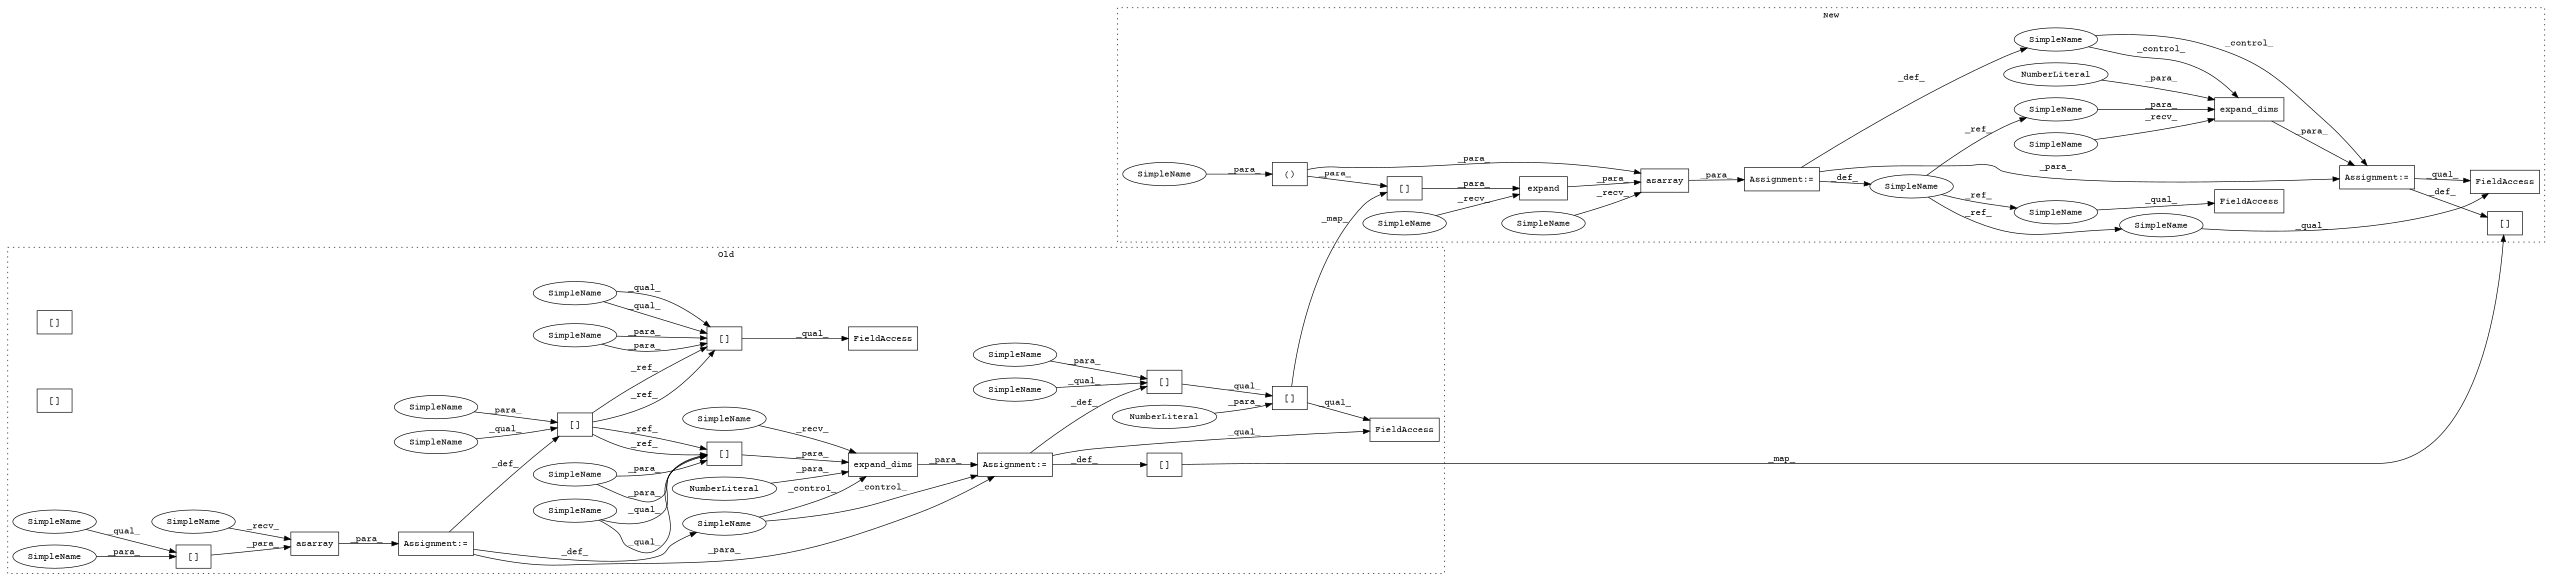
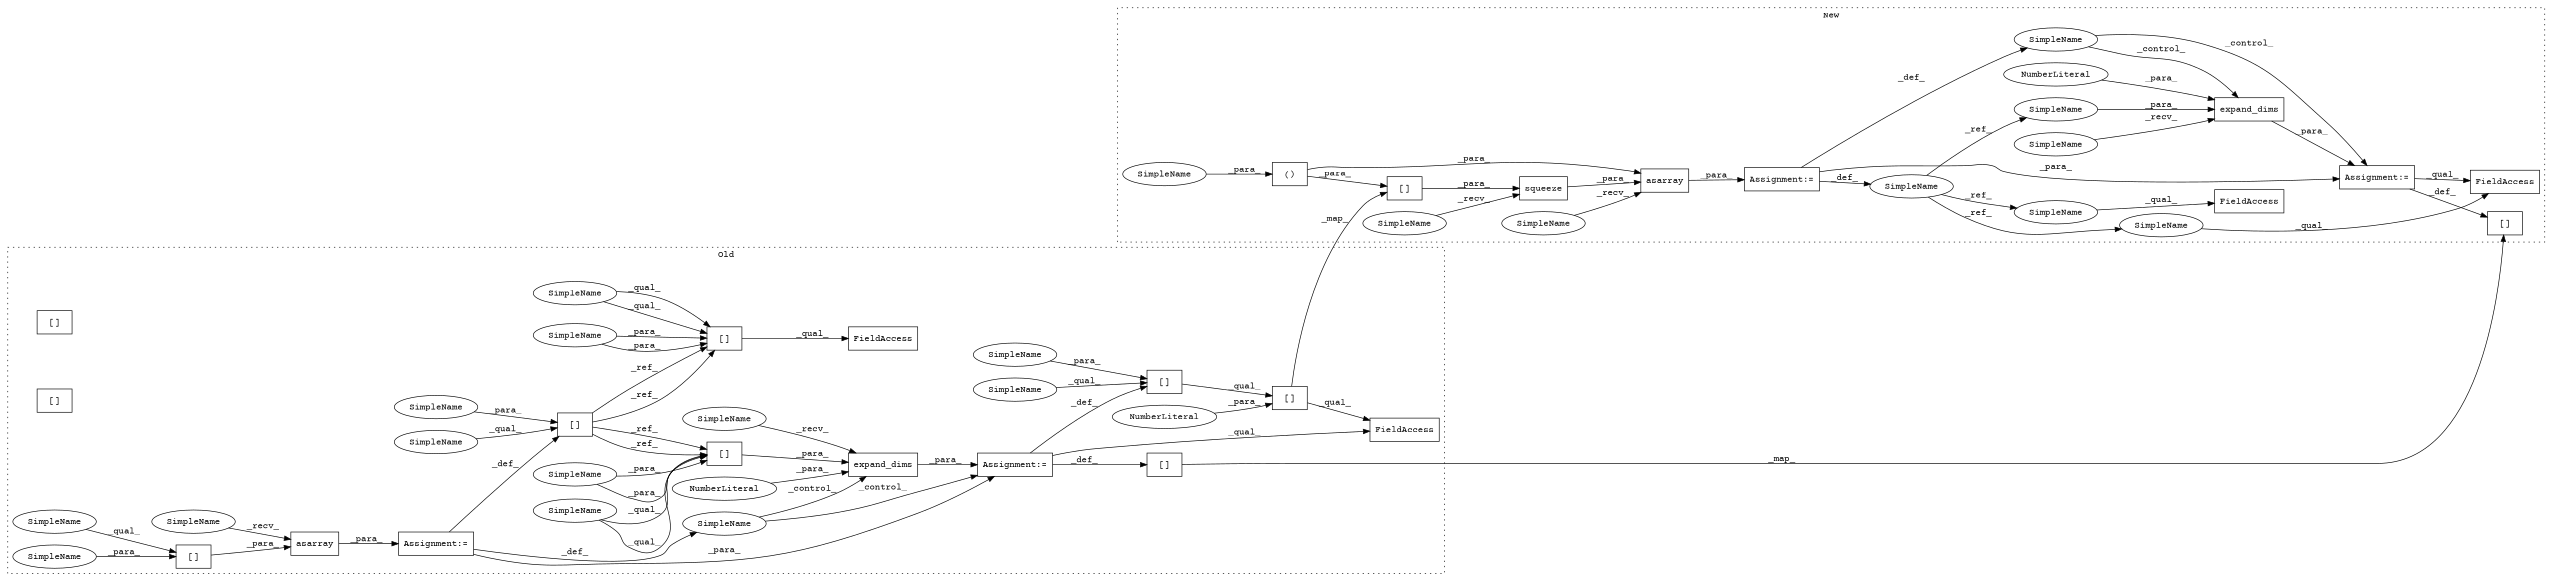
node "expand": label "expand" -> "squeeze"
